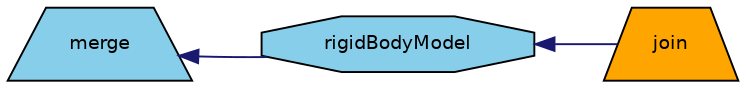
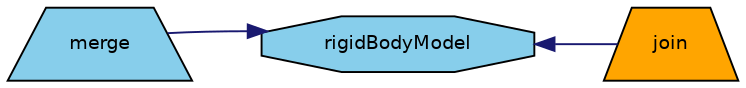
edge "rigidBodyModel" -> "merge": reversed
